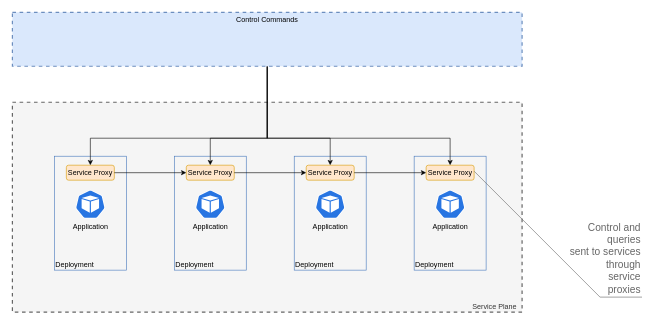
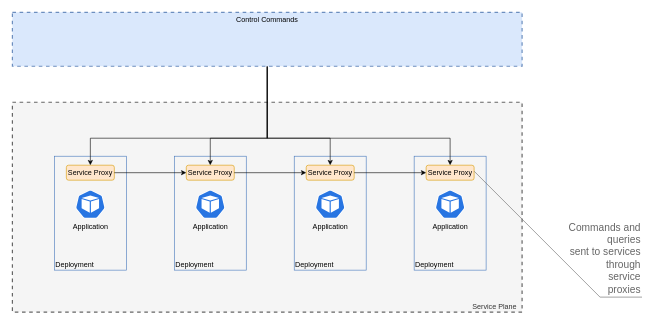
node "Control and queries sent to services through service proxies": label "Control and queries sent to services through service proxies" -> "Commands and queries sent to services through service proxies"
